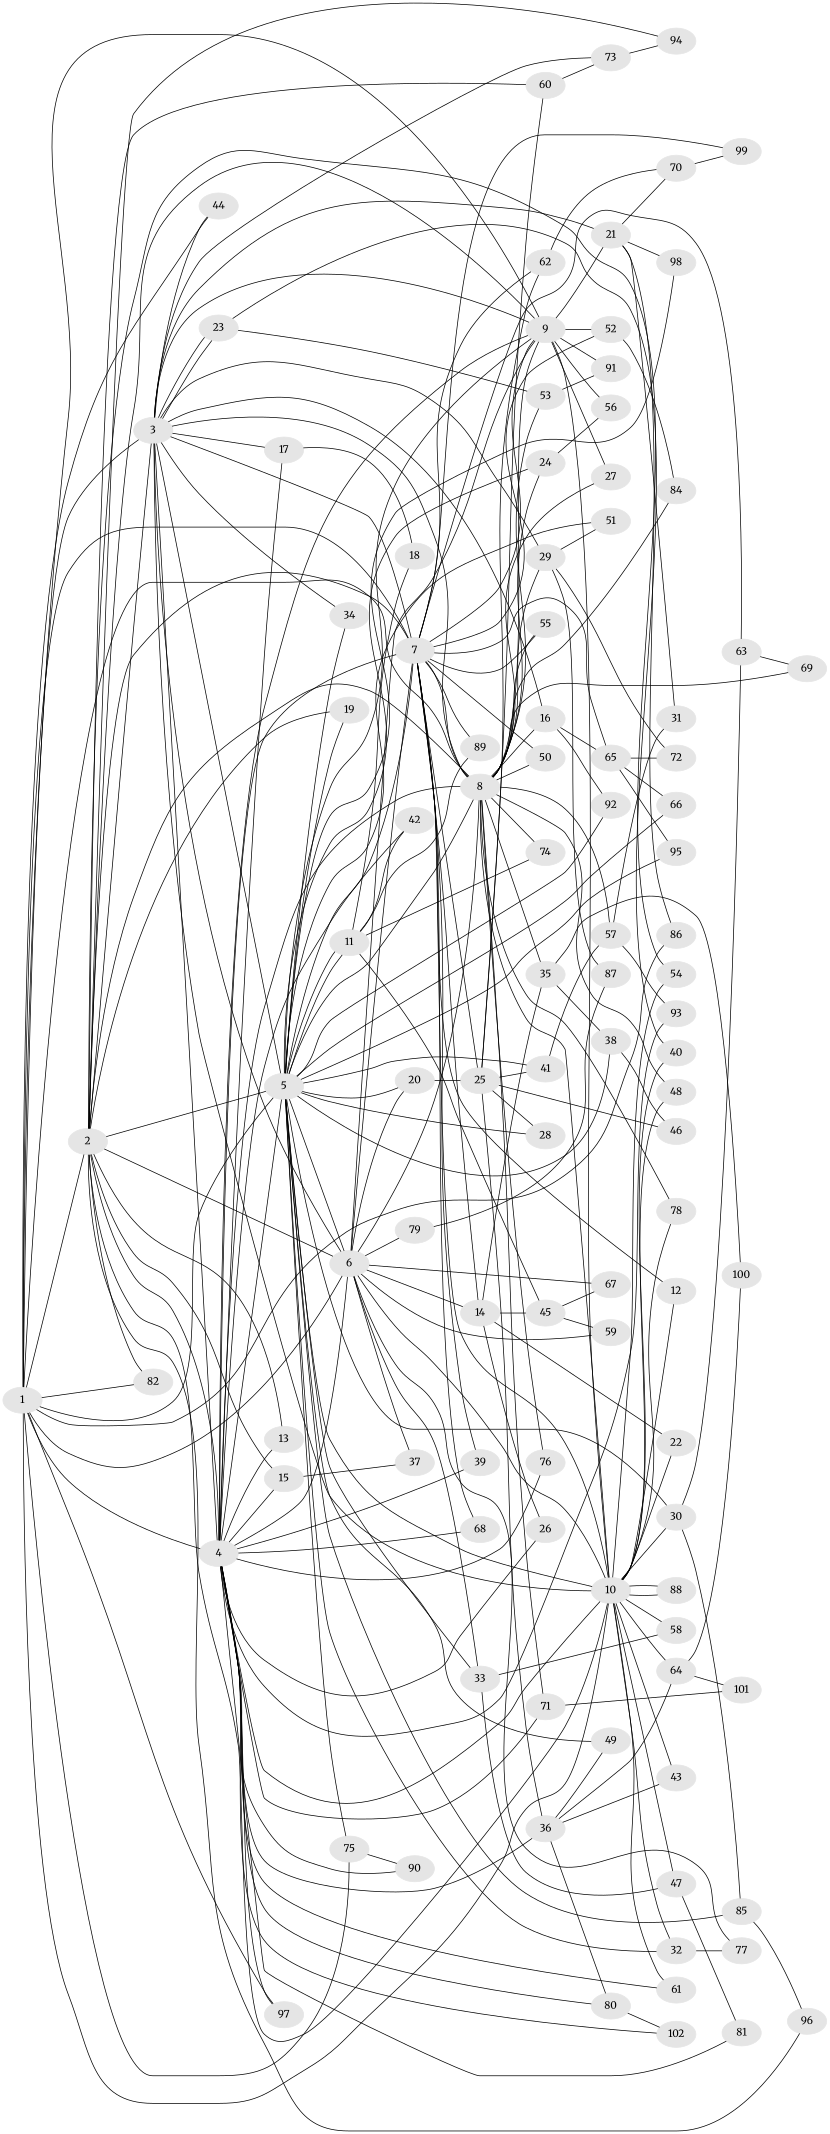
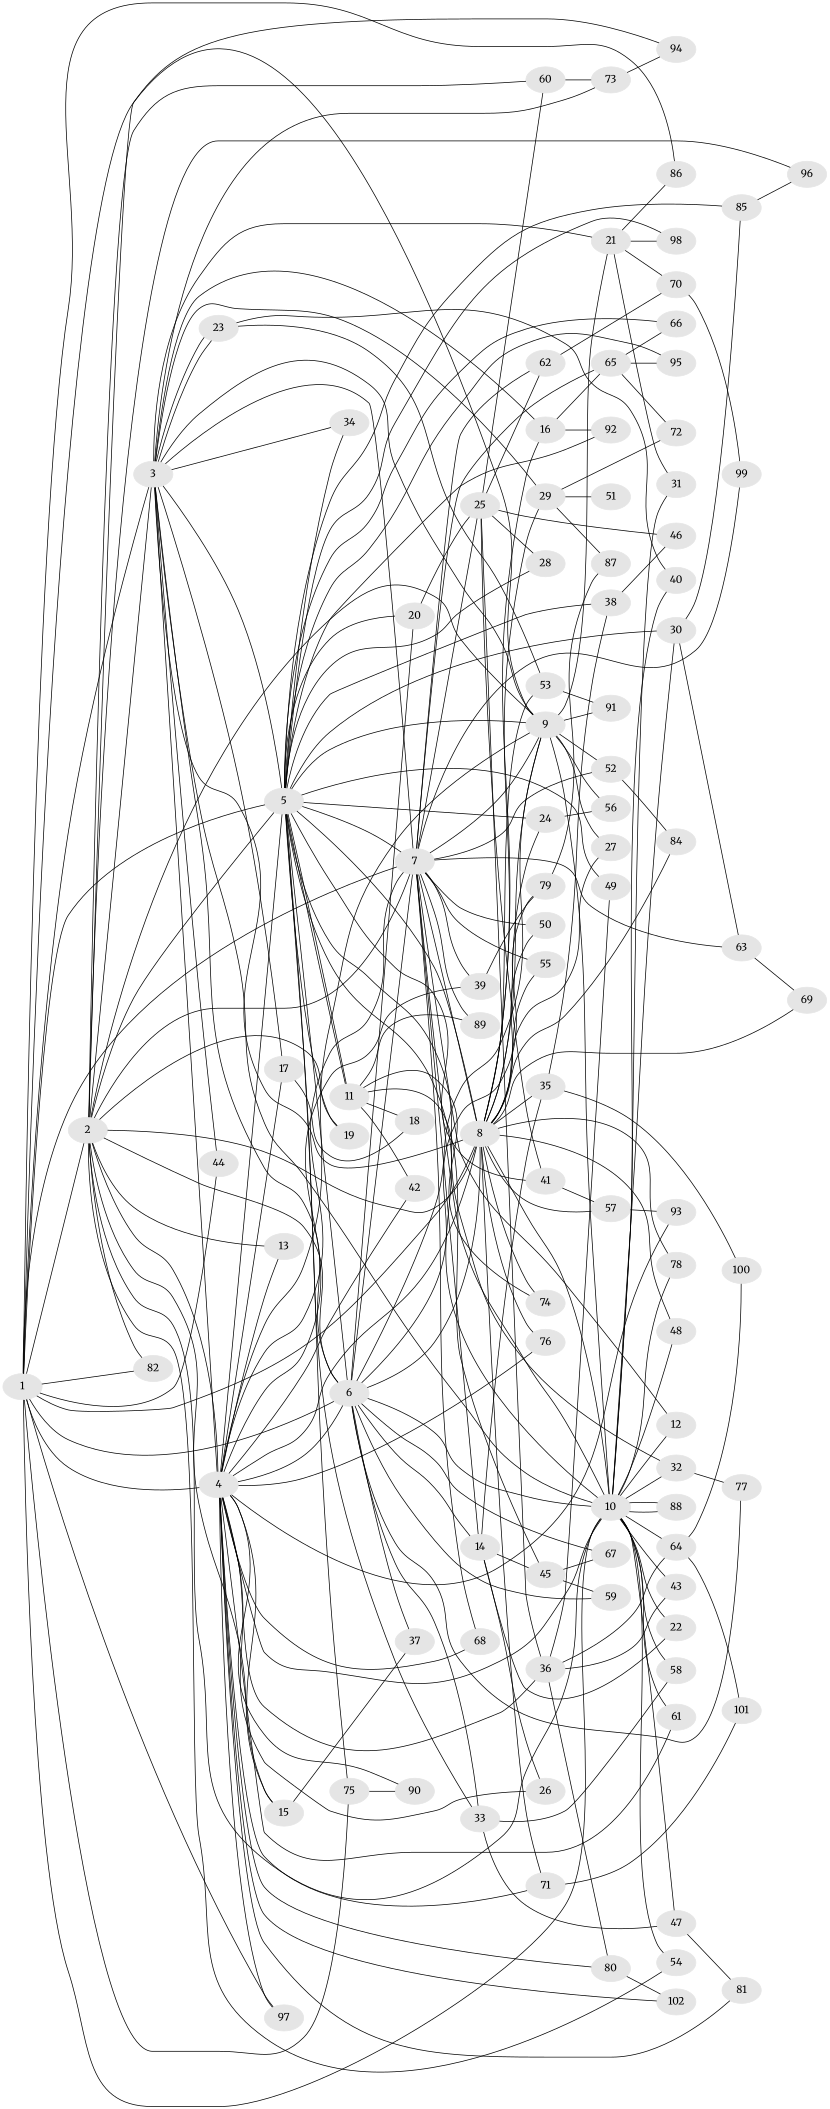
edge "31" -- "57": now "31" -- "10"
edge "51" -- "5": removed
edge "79" -- "39": added
